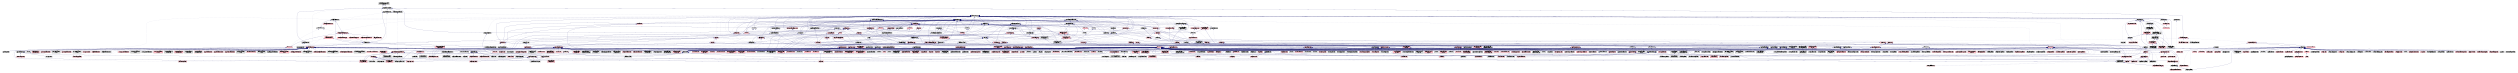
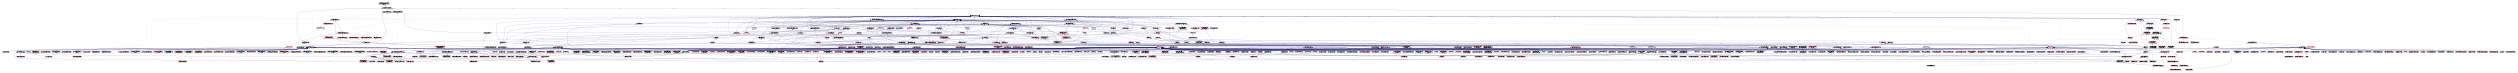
node "service_adjacentfind.cpp": label "service_adjacentfind.cpp" -> "service_executors.cpp"
